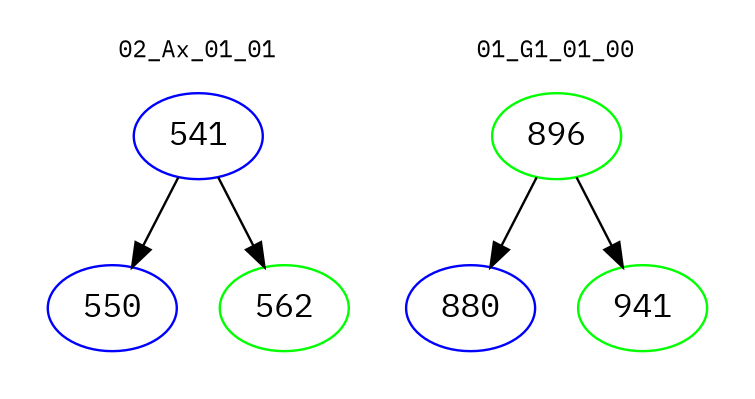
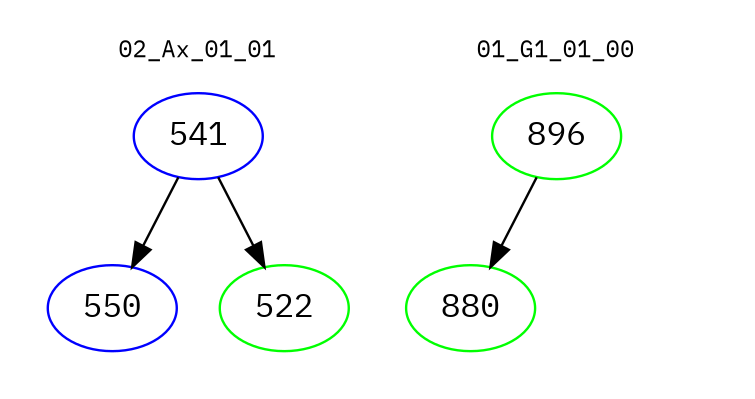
node "562": label "562" -> "522"
node "880": color blue -> green
node "941": removed
